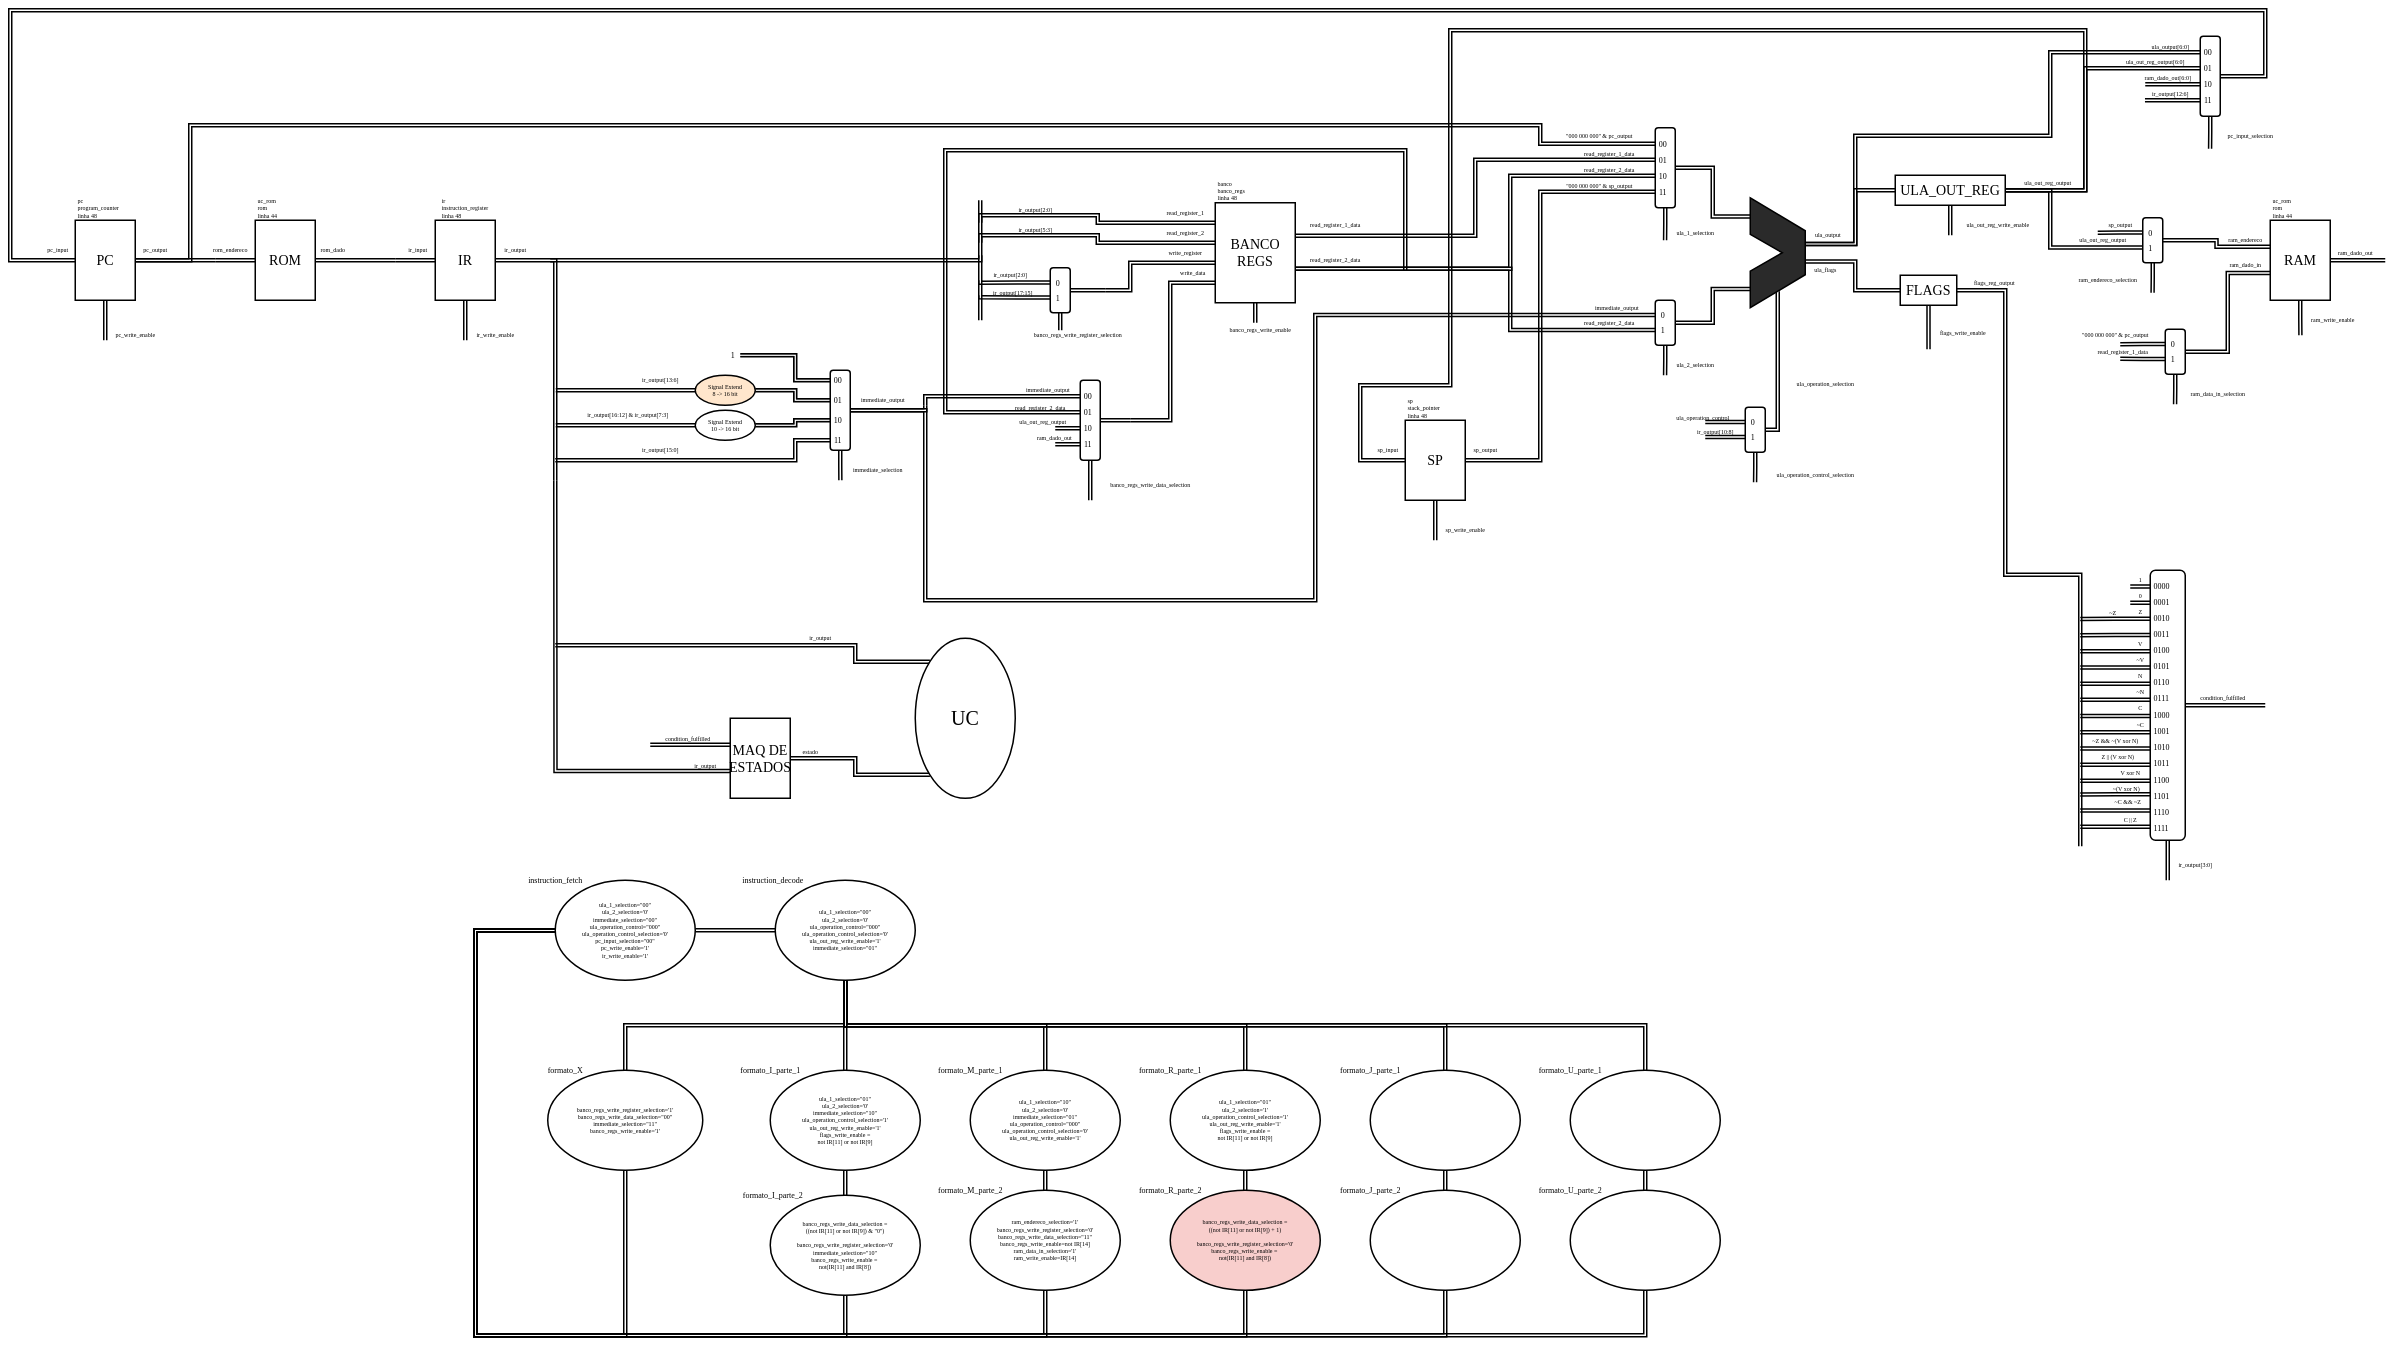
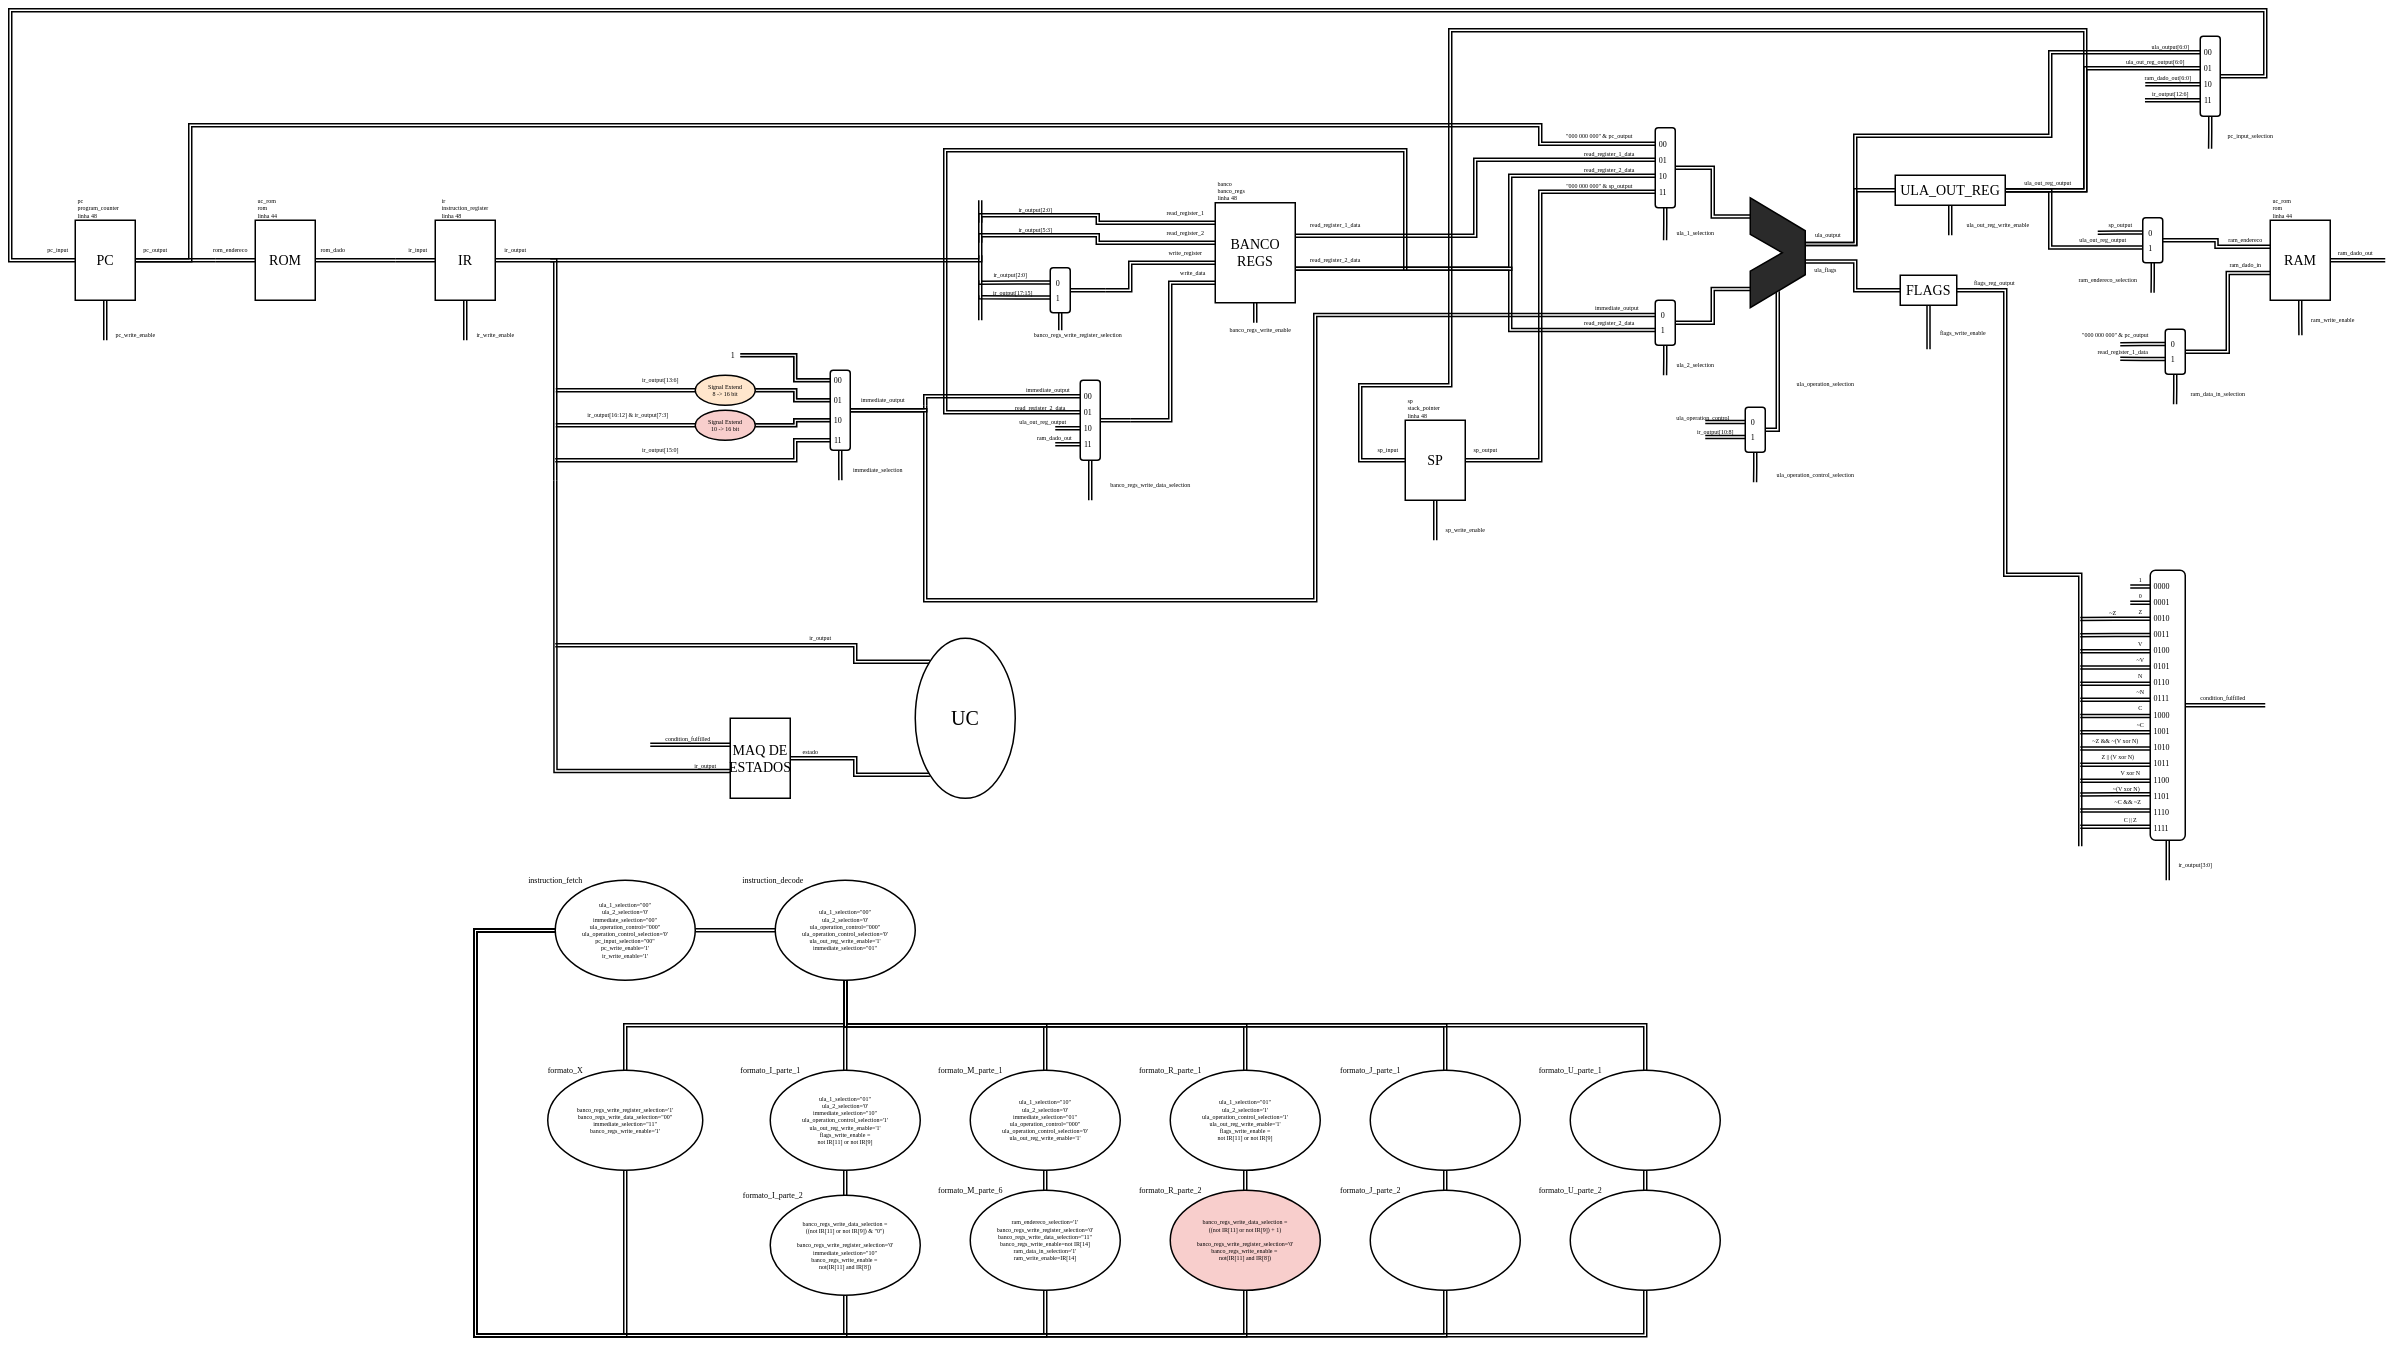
node "Signal Extend 10 -> 16 bit": fillcolor #ffffff -> #f8cecc
node "formato_M_parte_2": label "formato_M_parte_2" -> "formato_M_parte_6"
